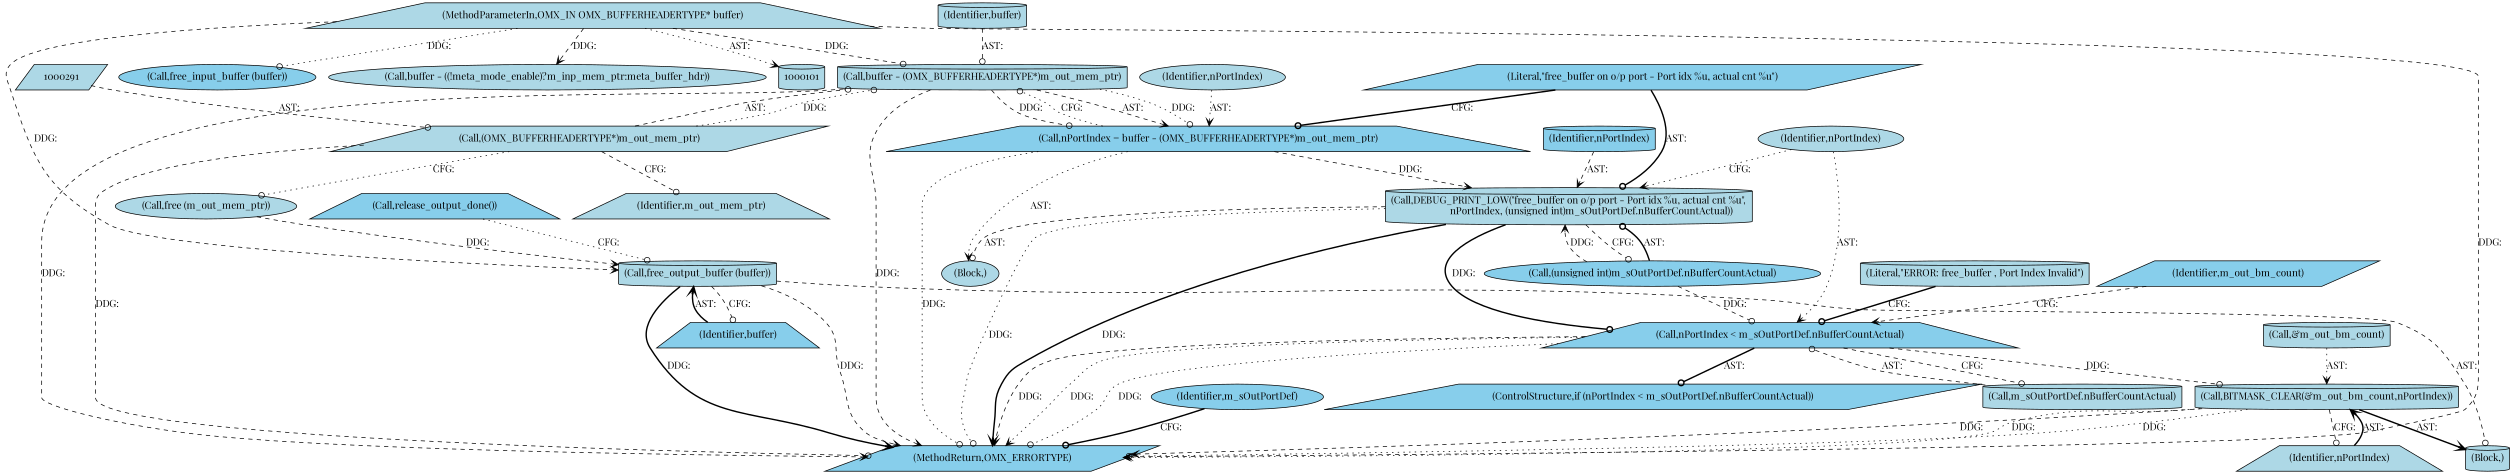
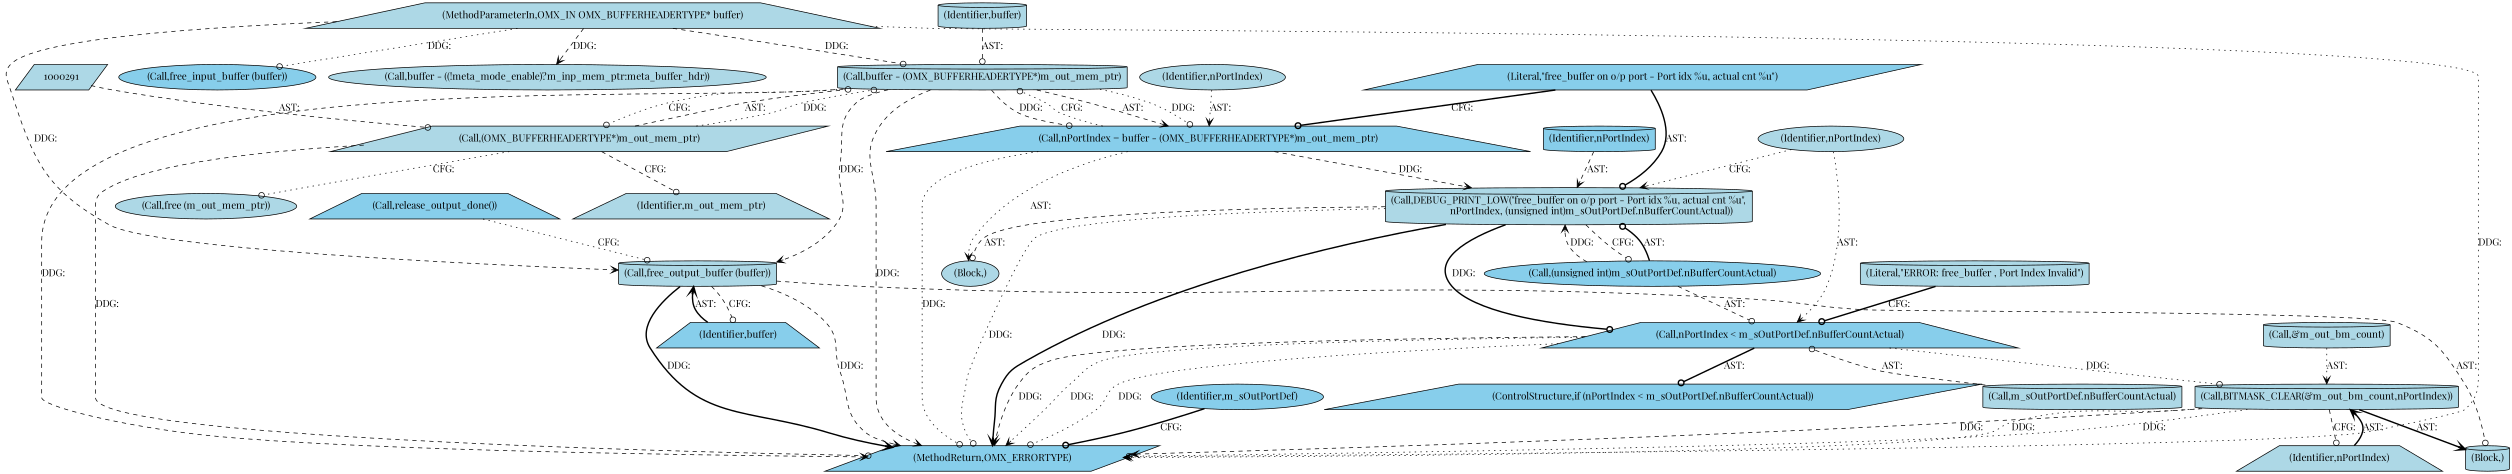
node "1000101": removed
edge "(Call,buffer - (OMX_BUFFERHEADERTYPE*)m_out_mem_ptr)" -> "(Call,(OMX_BUFFERHEADERTYPE*)m_out_mem_ptr)": added, label "CFG:"
edge "(MethodParameterIn,OMX_IN OMX_BUFFERHEADERTYPE* buffer)" -> "(MethodReturn,OMX_ERRORTYPE)": style dashed -> dotted
edge "(Call,free (m_out_mem_ptr))" -> "(Call,free_output_buffer (buffer))": now "(Call,buffer - (OMX_BUFFERHEADERTYPE*)m_out_mem_ptr)" -> "(Call,free_output_buffer (buffer))"
node "(Identifier,m_out_bm_count)": removed
edge "(Call,(unsigned int)m_sOutPortDef.nBufferCountActual)" -> "(Call,nPortIndex < m_sOutPortDef.nBufferCountActual)": label "DDG: " -> "AST: "
edge "(Call,nPortIndex < m_sOutPortDef.nBufferCountActual)" -> "(Call,m_sOutPortDef.nBufferCountActual)": removed, label "CFG:"
edge "(Call,nPortIndex < m_sOutPortDef.nBufferCountActual)" -> "(Call,BITMASK_CLEAR(&m_out_bm_count,nPortIndex))": style dashed -> dotted
